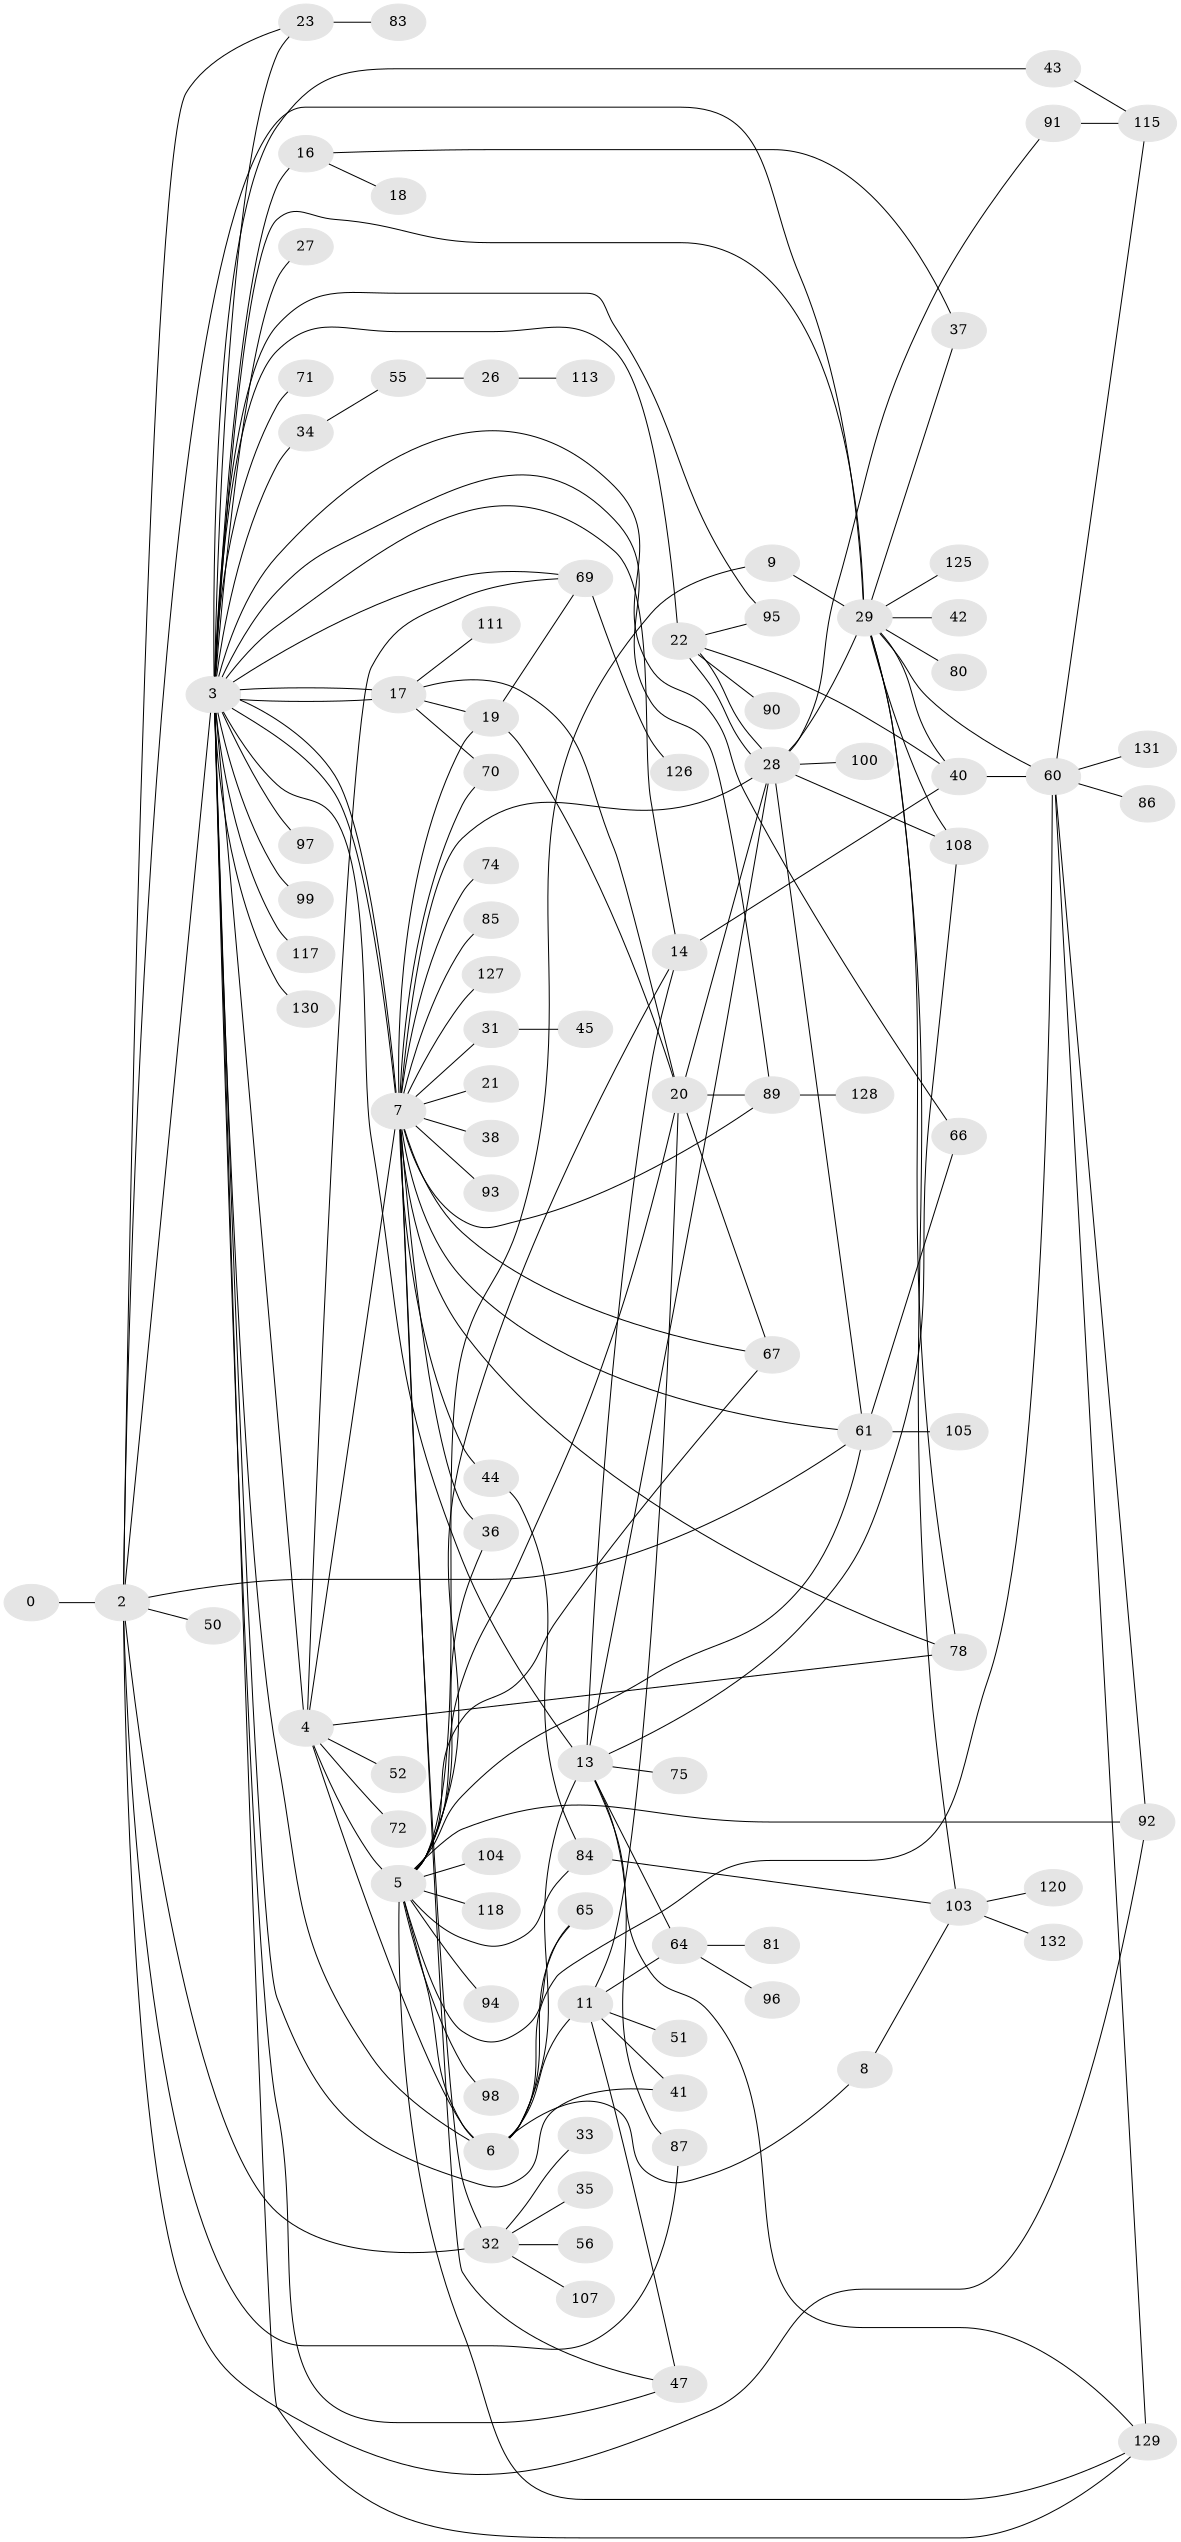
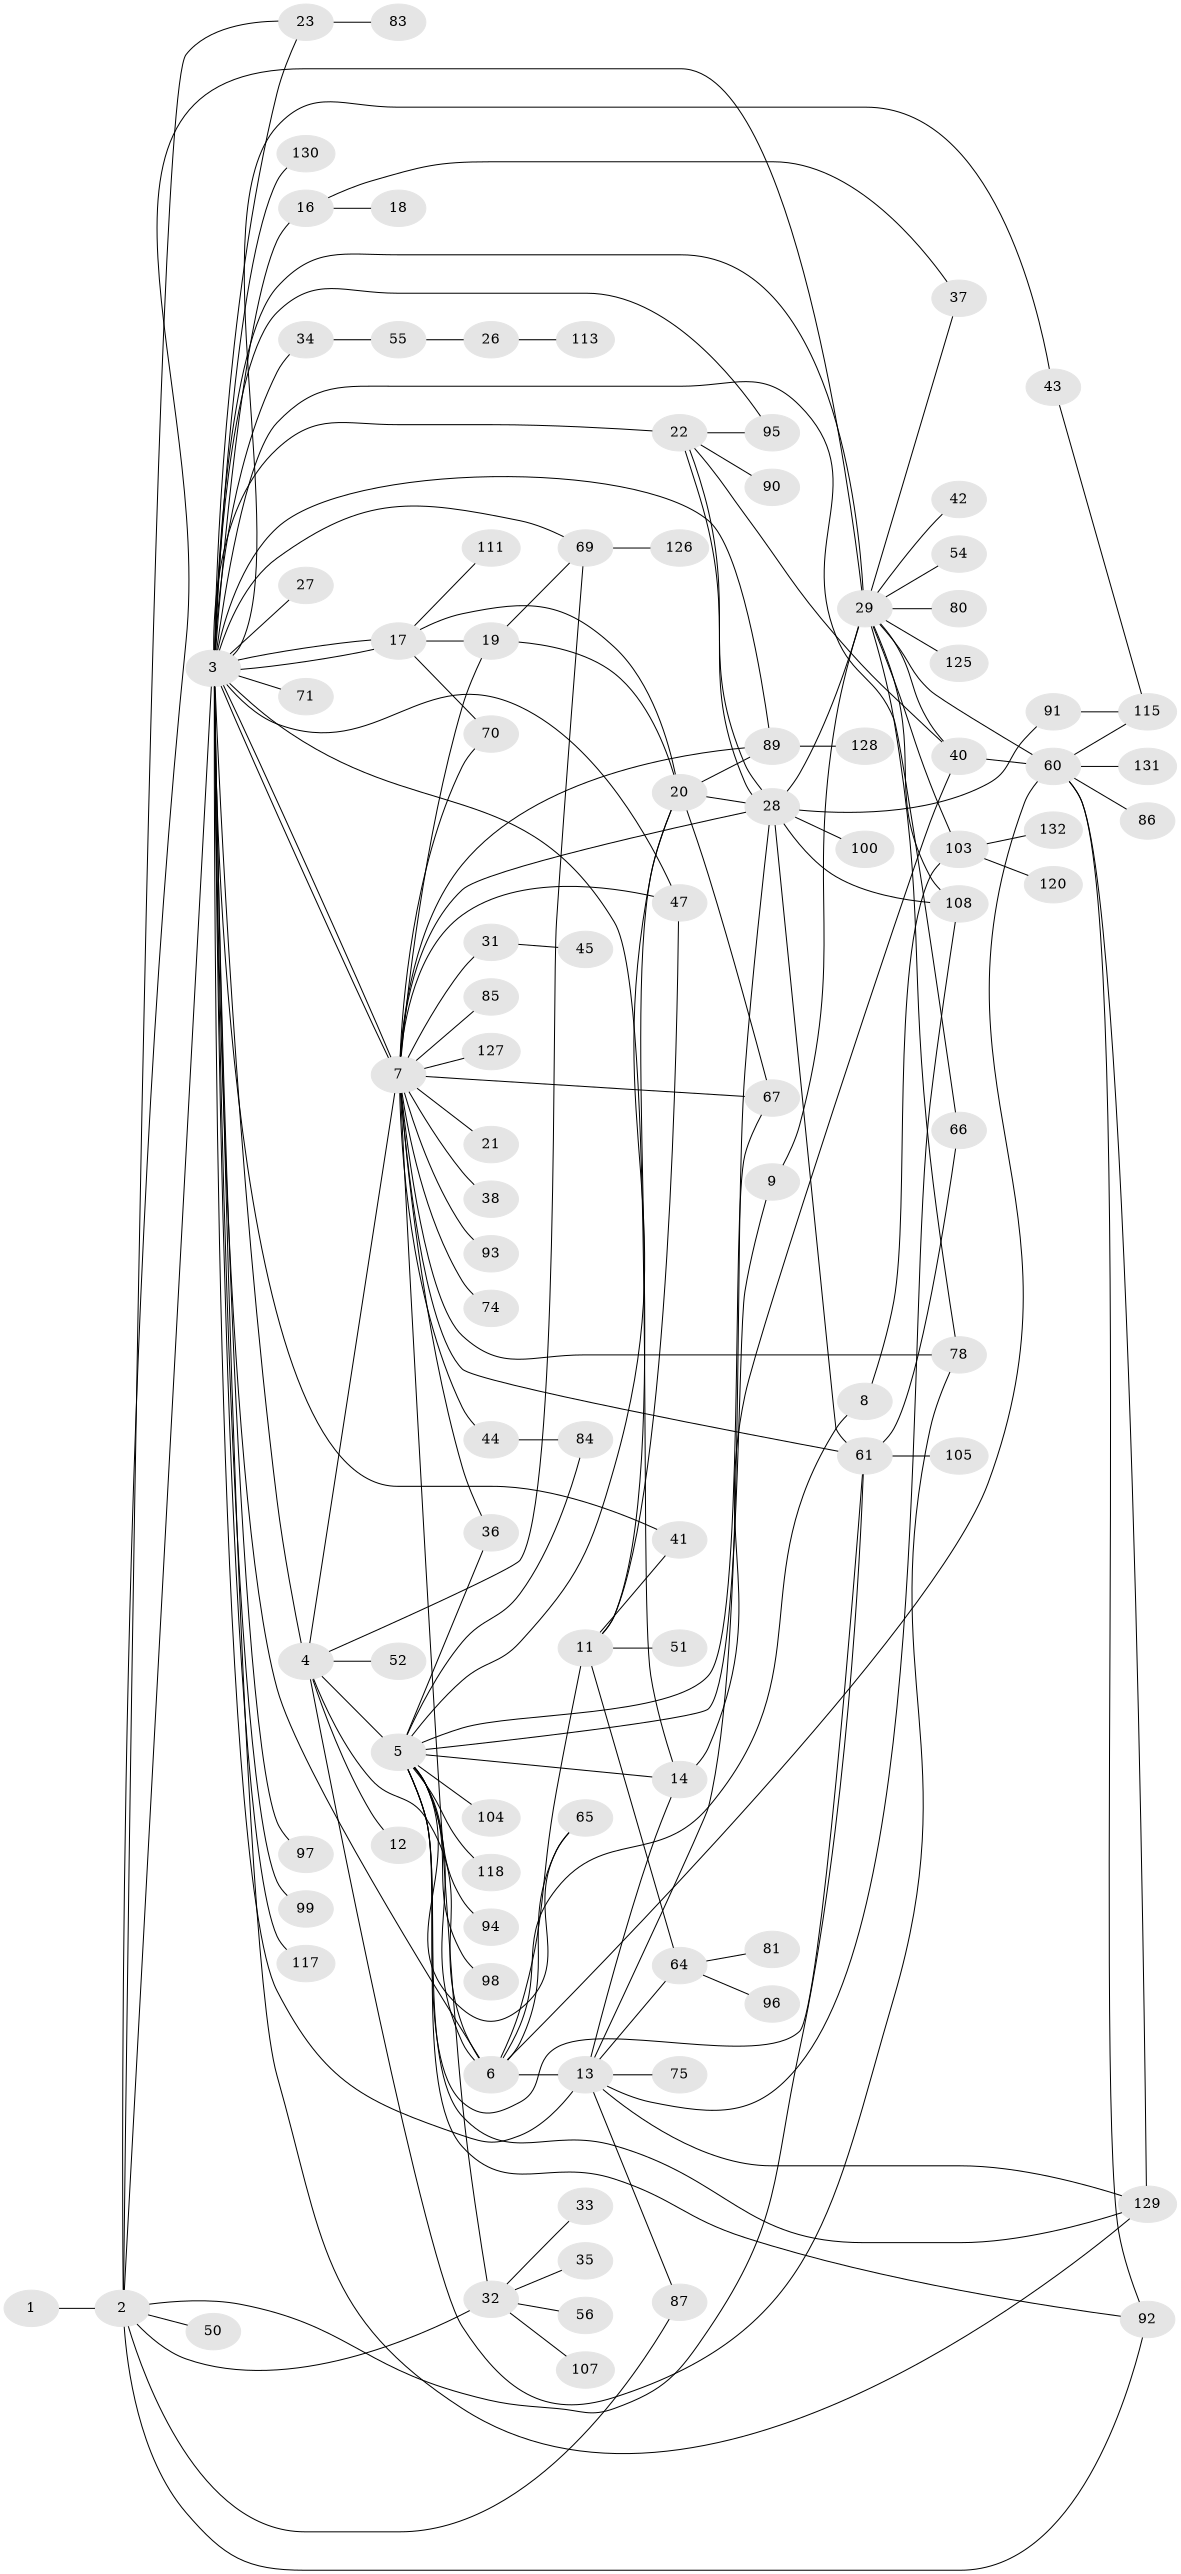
node "54": added
node "0": label "0" -> "1"
node "72": label "72" -> "12"
edge "84" -- "103": removed
